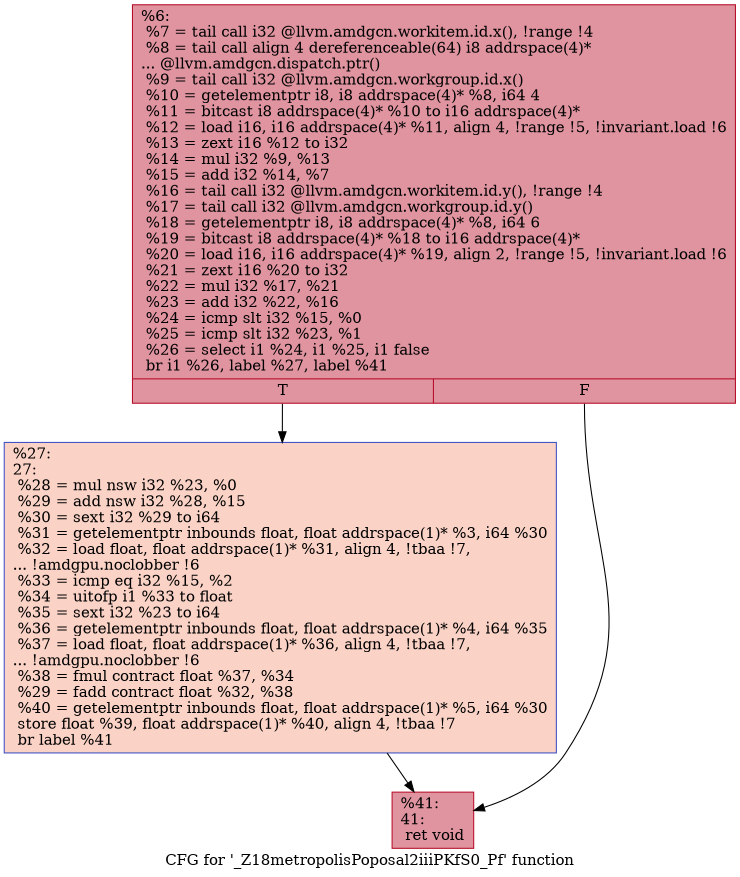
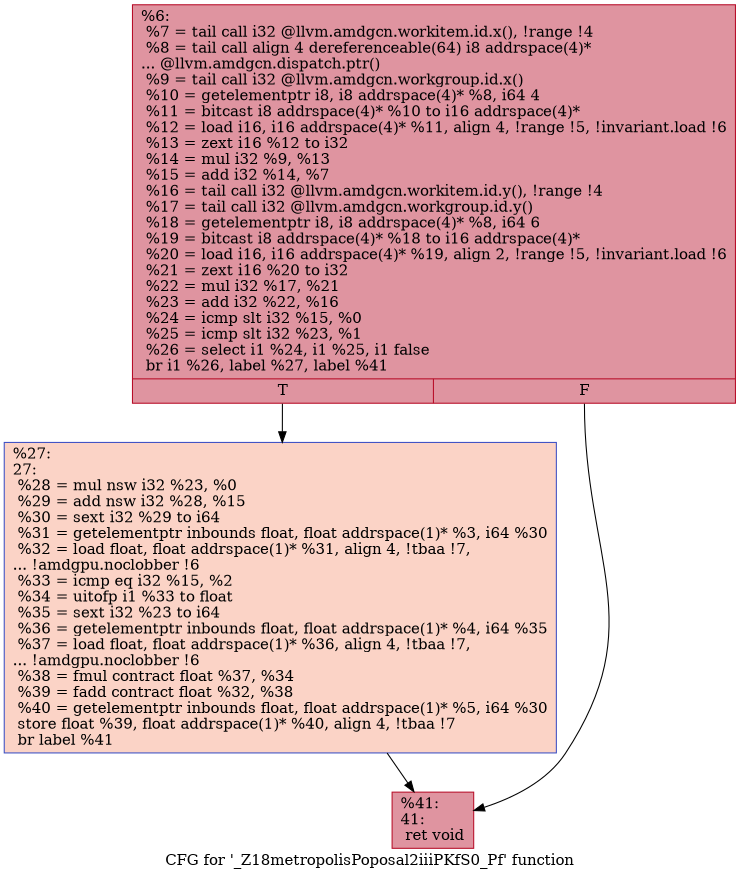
node "%27:": text "%29 = fadd contract float %32, %38" -> "%39 = fadd contract float %32, %38"
